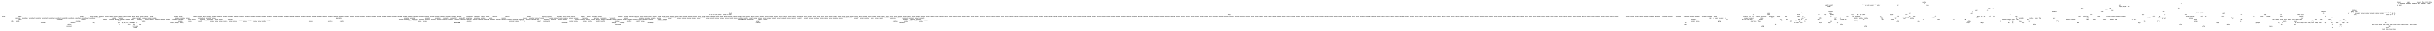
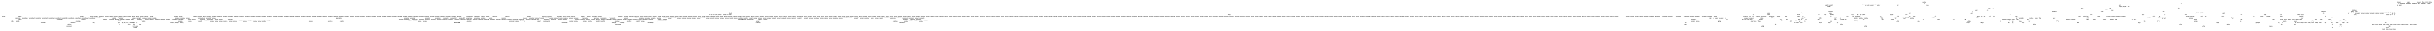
node "kernel_module_autofs4": removed
